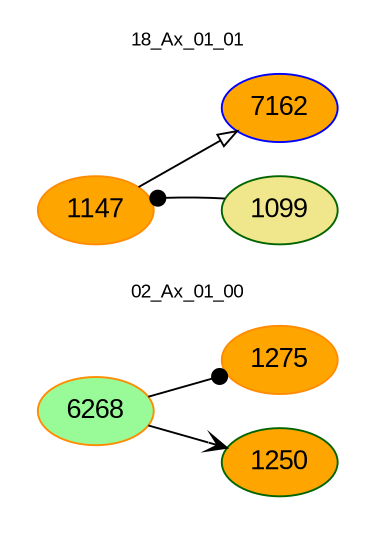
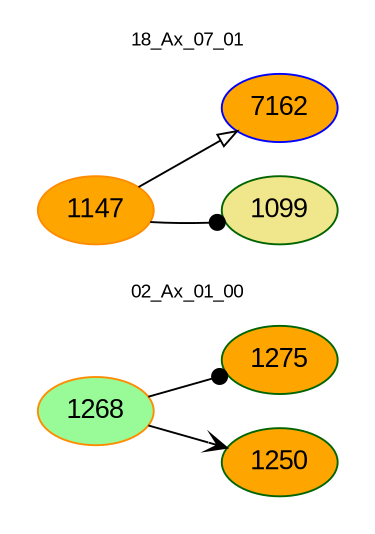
cluster "18_Ax_01_01": label "18_Ax_01_01" -> "18_Ax_07_01"
edge "1099" -> "1147": reversed
node "1275": color darkorange -> darkgreen
node "6268": label "6268" -> "1268"
